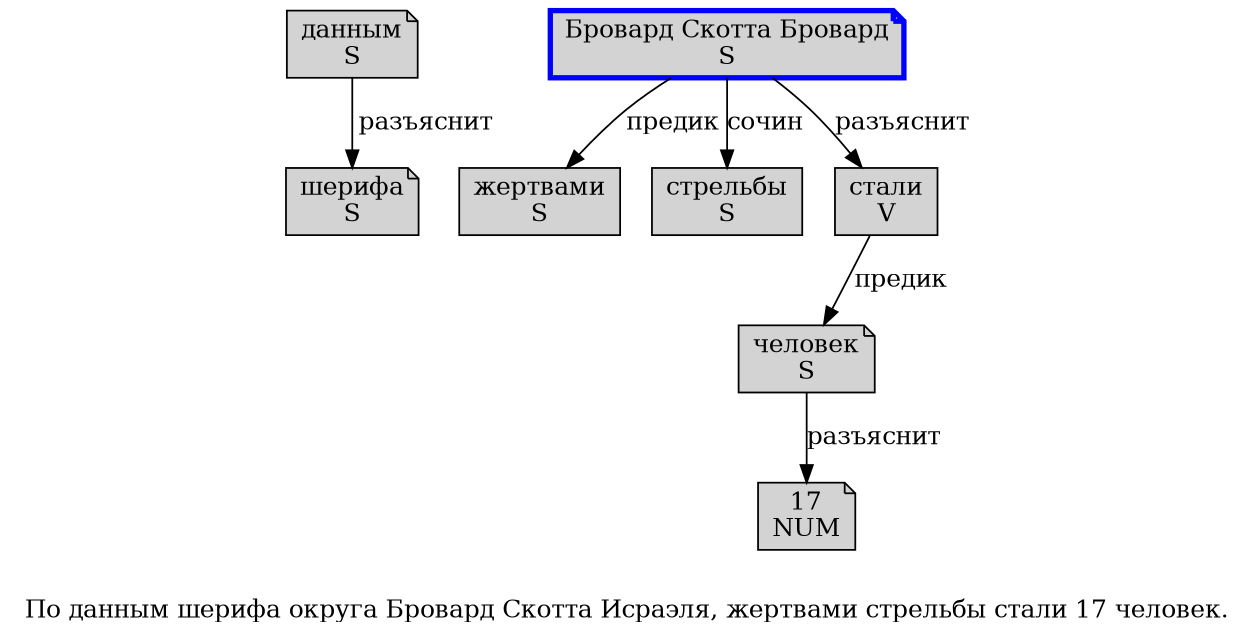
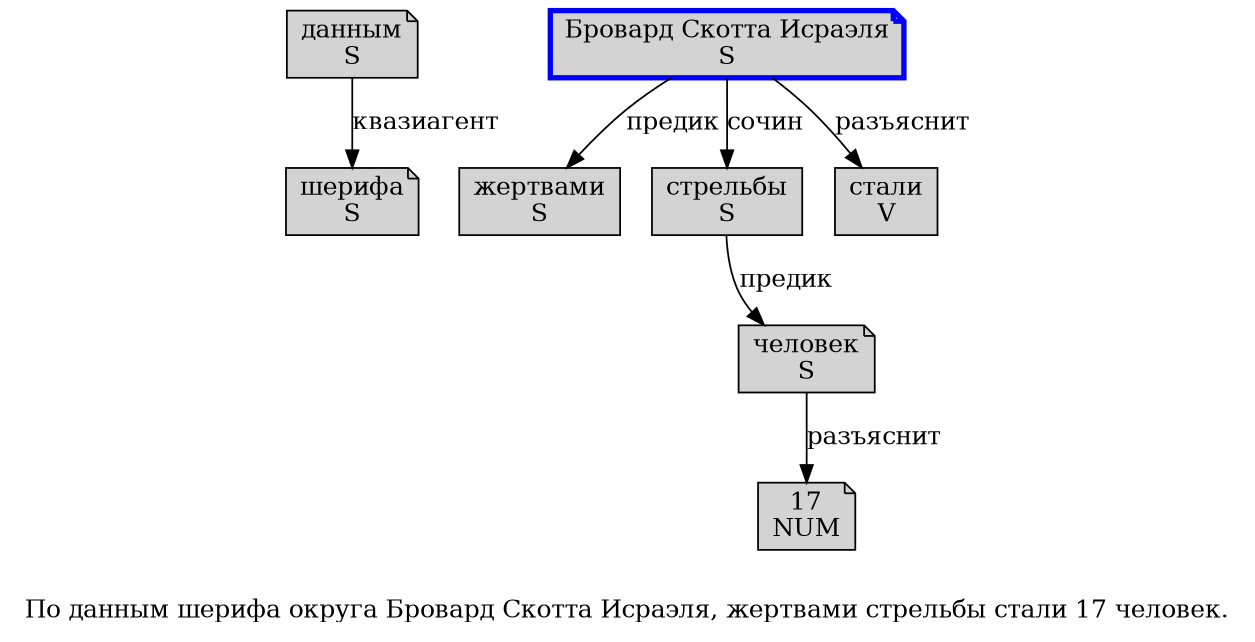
node "Бровард Скотта Бровард S": label "Бровард Скотта Бровард S" -> "Бровард Скотта Исраэля S"
edge "данным S" -> "шерифа S": label "разъяснит" -> "квазиагент"
edge "стали V" -> "человек S": now "стрельбы S" -> "человек S"
